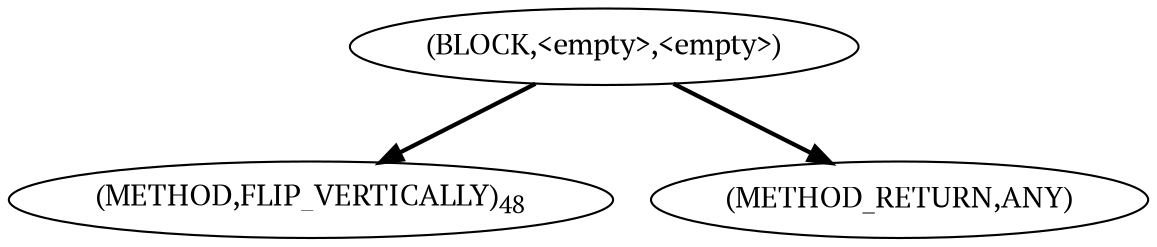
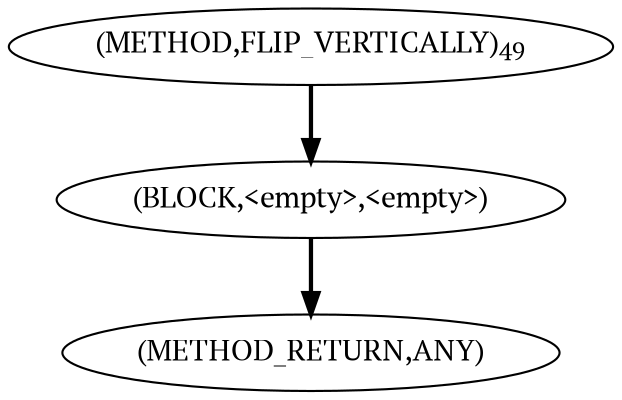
edge "(BLOCK,<empty>,<empty>)" -> "(METHOD,FLIP_VERTICALLY)": reversed
node "(METHOD,FLIP_VERTICALLY)": text "48" -> "49"
